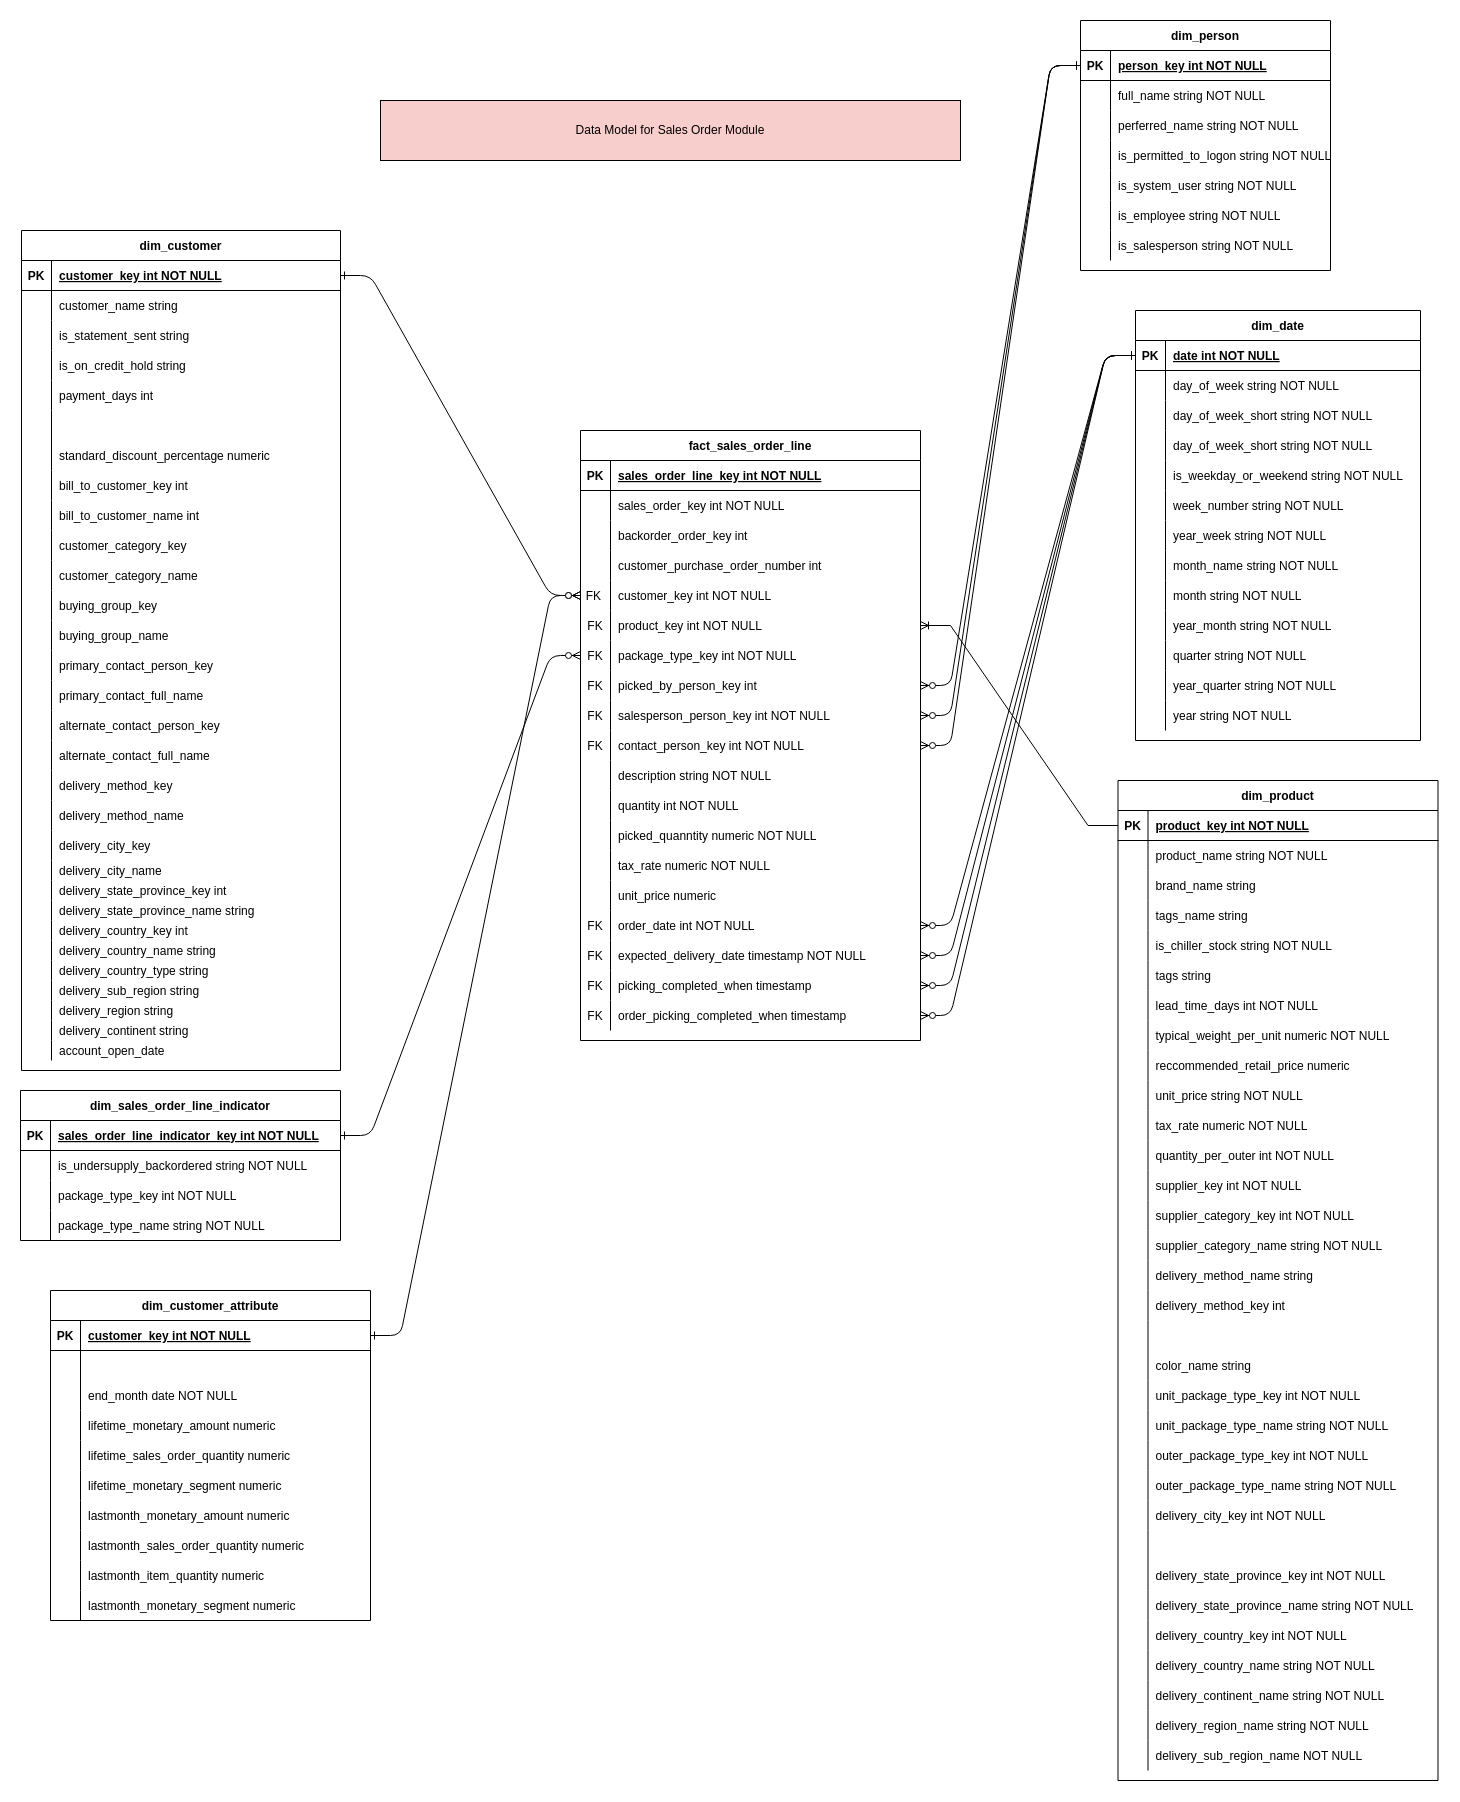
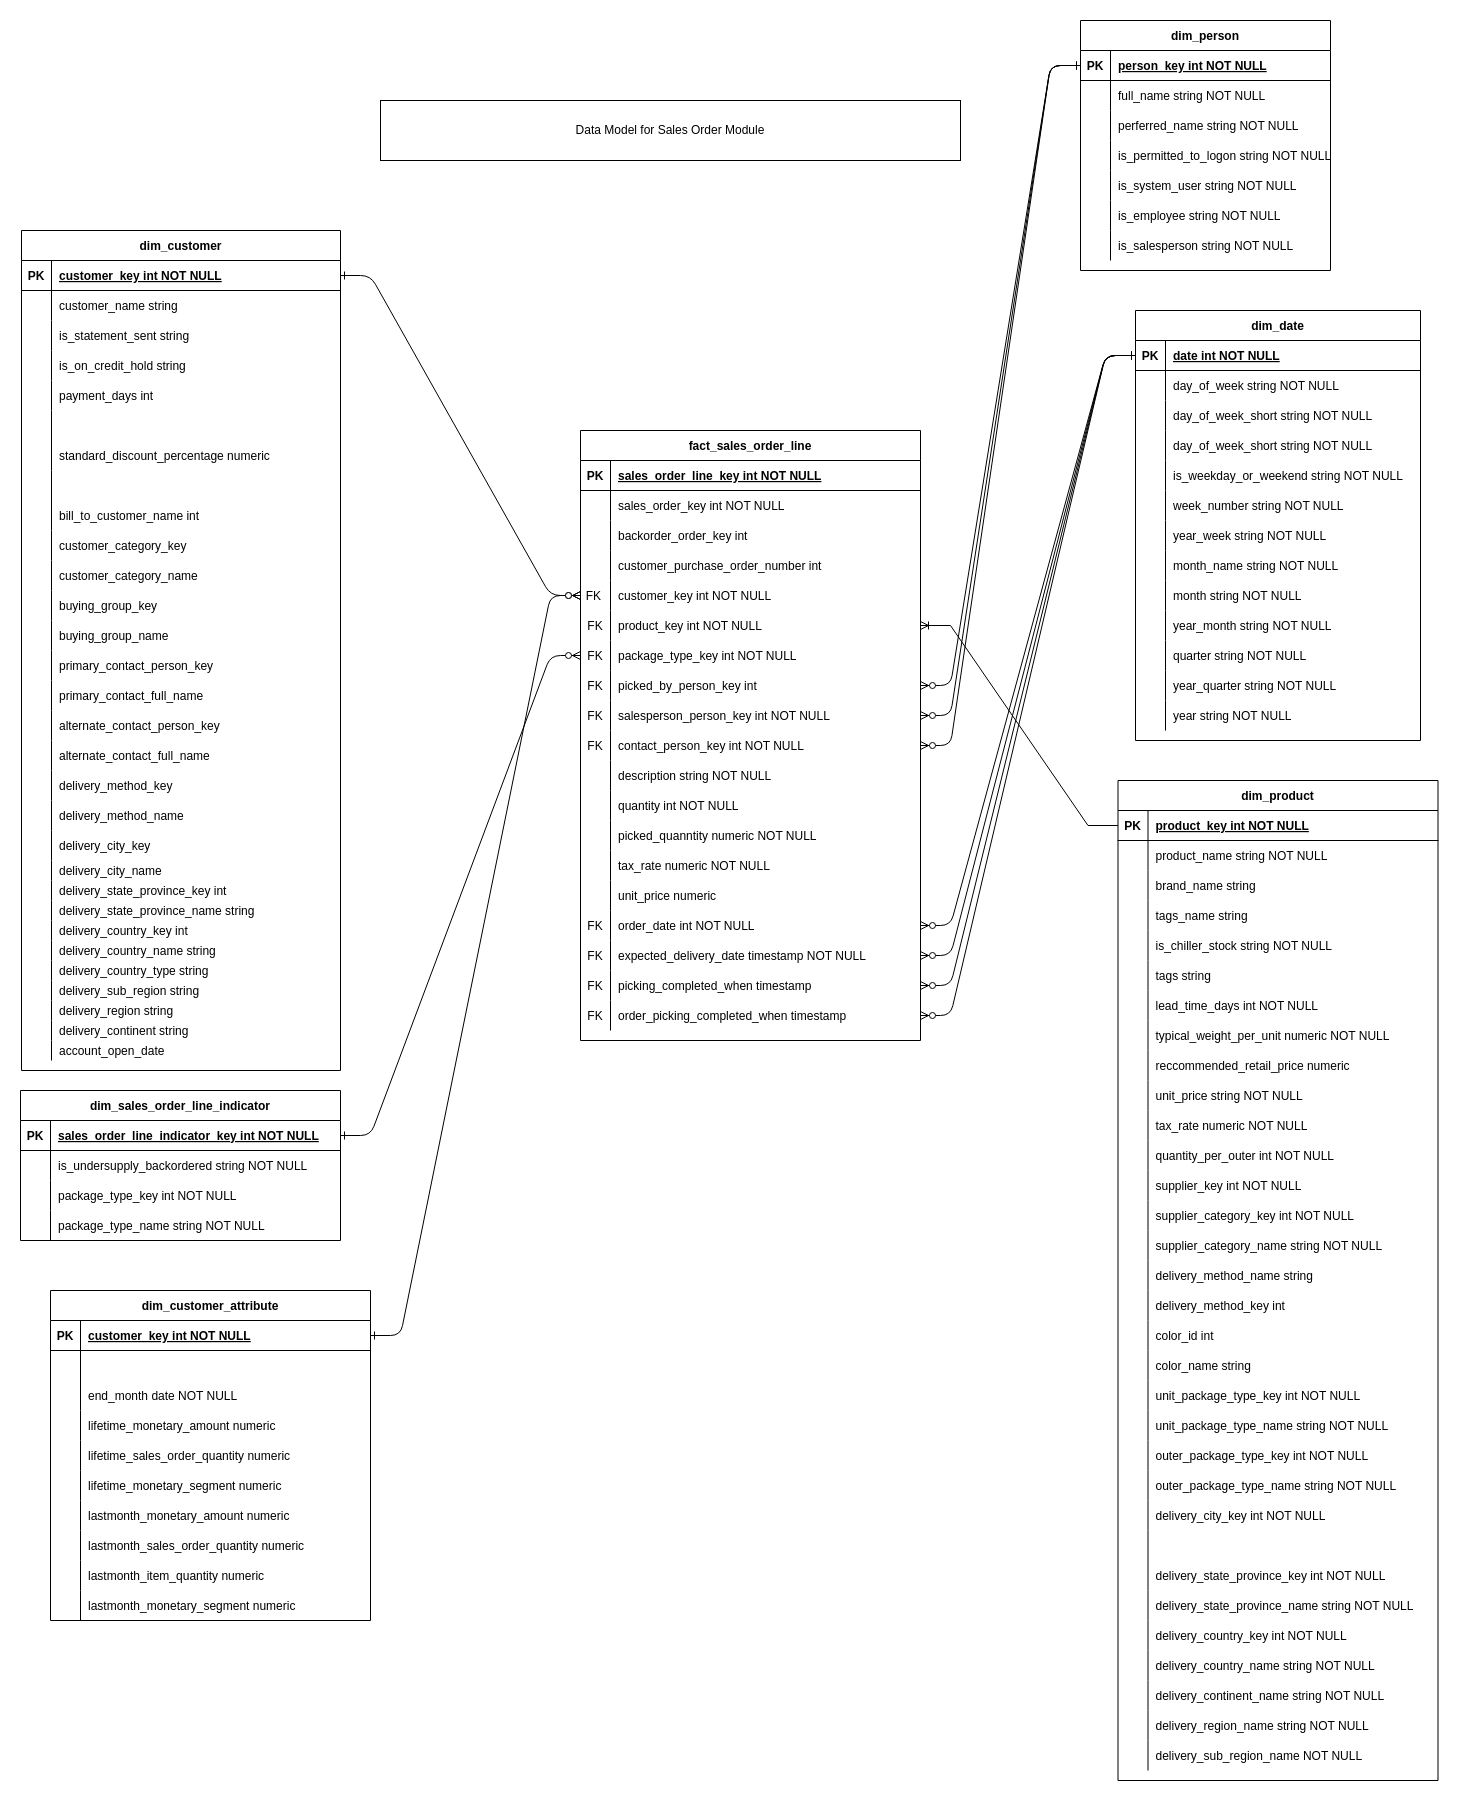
node "Data Model for Sales Order Module": fillcolor #f8cecc -> #ffffff
node "bill_to_customer_key int": removed
node "color_id int": added
